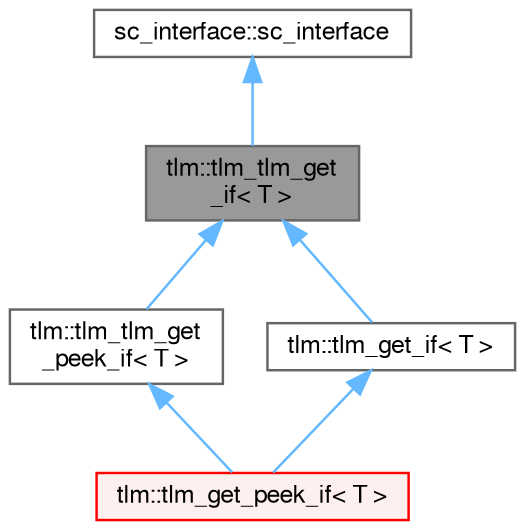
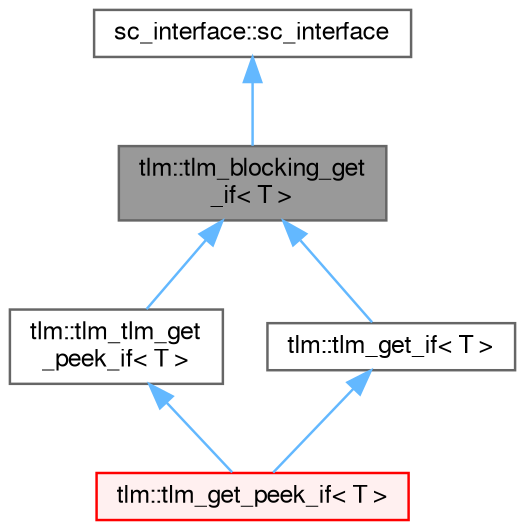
node "tlm::tlm_tlm_get _if< T >": label "tlm::tlm_tlm_get _if< T >" -> "tlm::tlm_blocking_get _if< T >"
